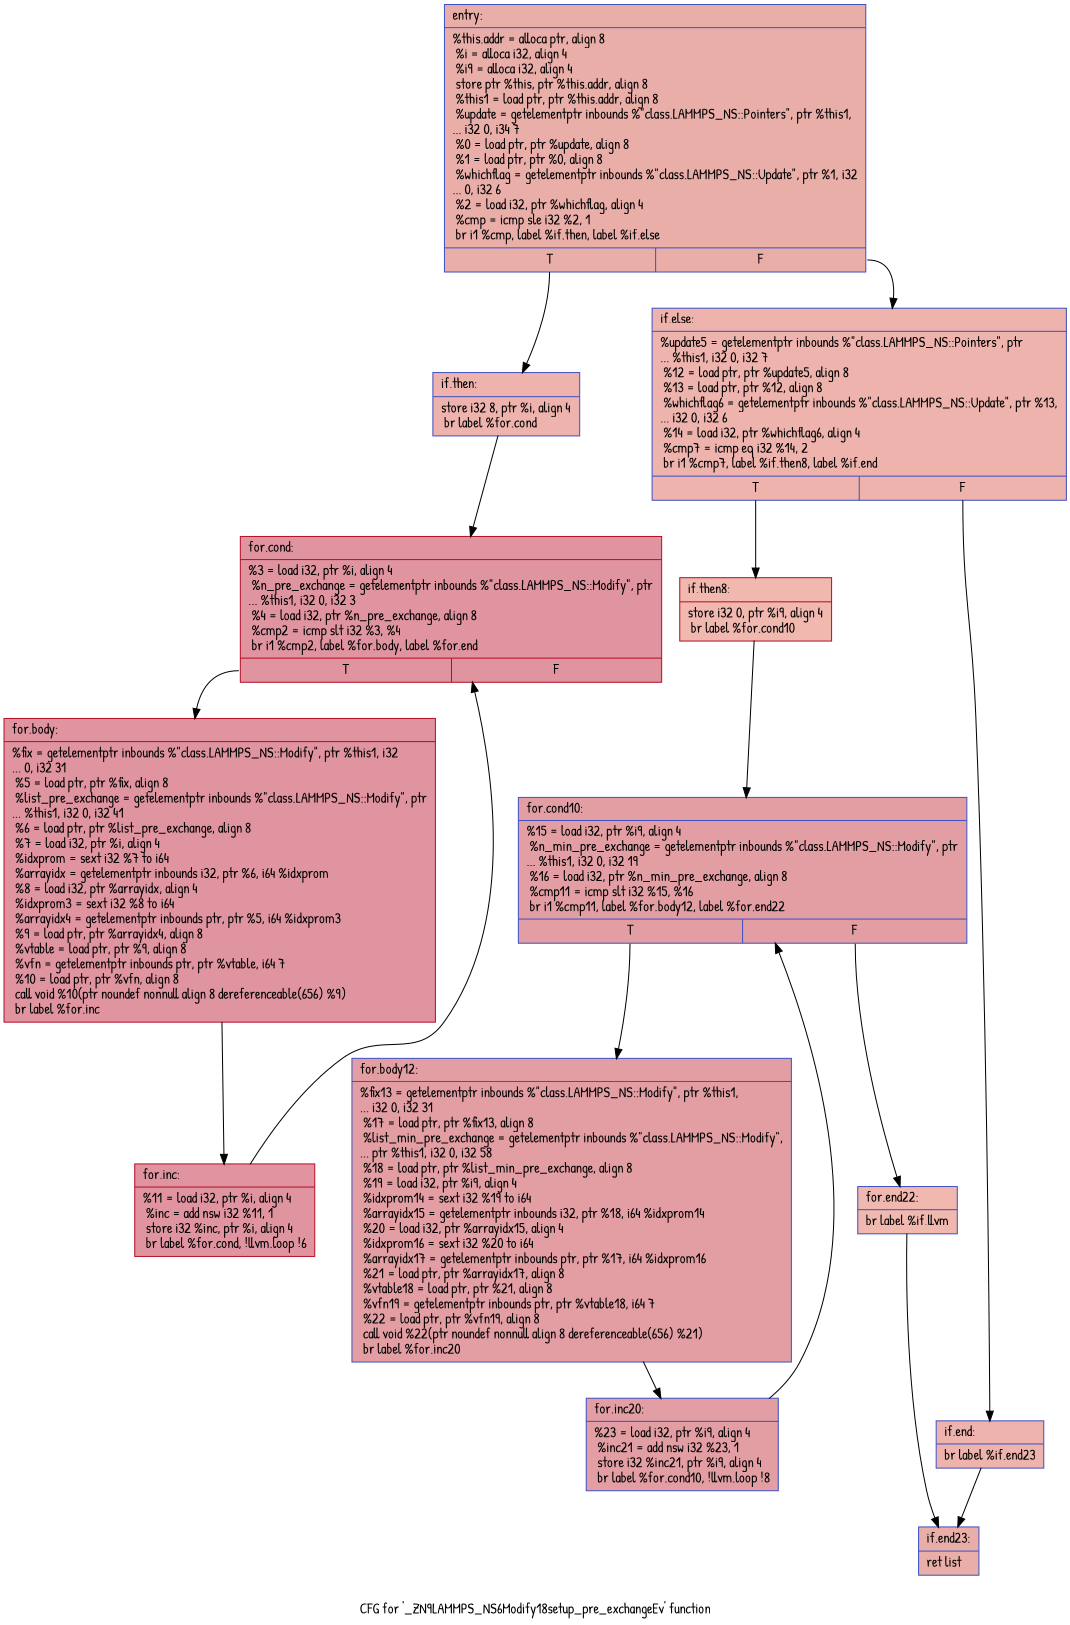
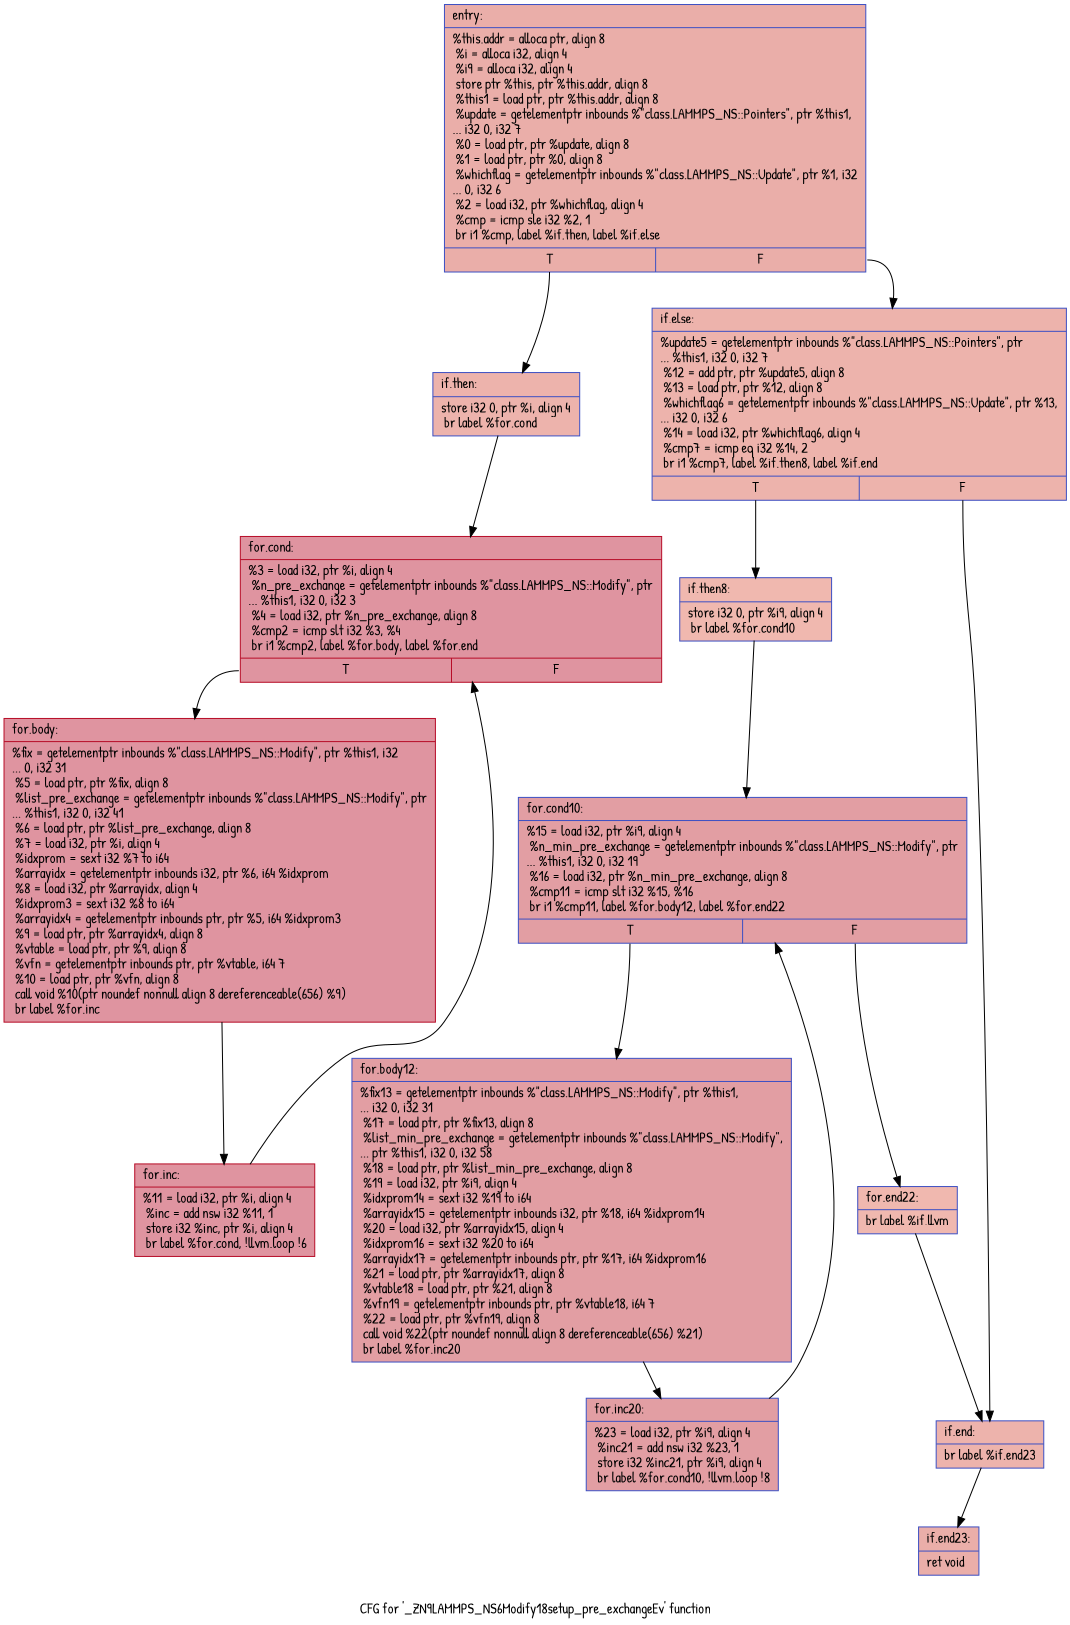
node "entry:": text "... i32 0, i34 7" -> "... i32 0, i32 7"
node "if.else:": text "%12 = load ptr, ptr %update5, align 8" -> "%12 = add ptr, ptr %update5, align 8"
node "if.then:": text "store i32 8, ptr %i, align 4" -> "store i32 0, ptr %i, align 4"
node "if.then8:": color #b70d28ff -> #3d50c3ff
edge "for.end22:" -> "if.end23:": now "for.end22:" -> "if.end:"
node "if.end23:": text "ret list" -> "ret void"
